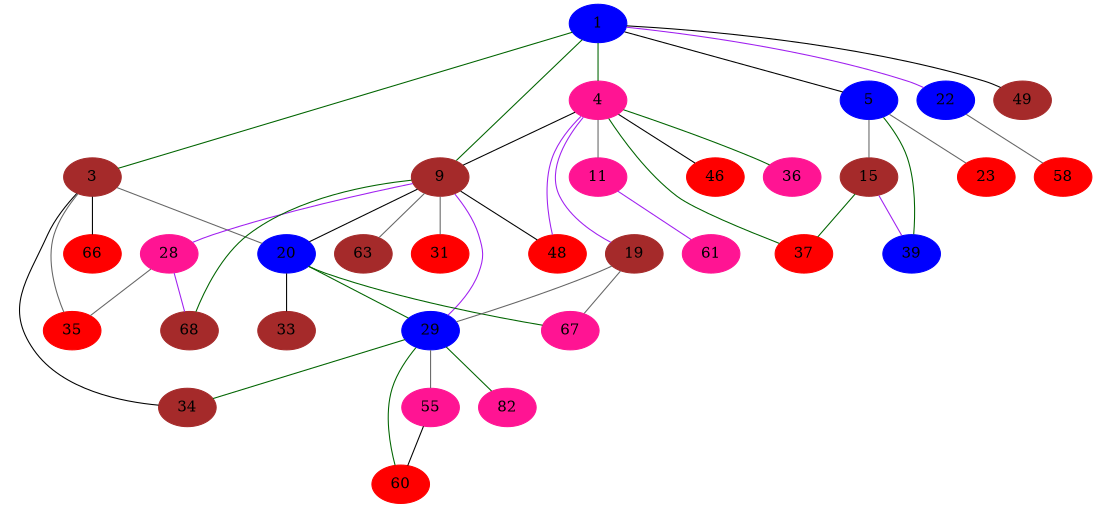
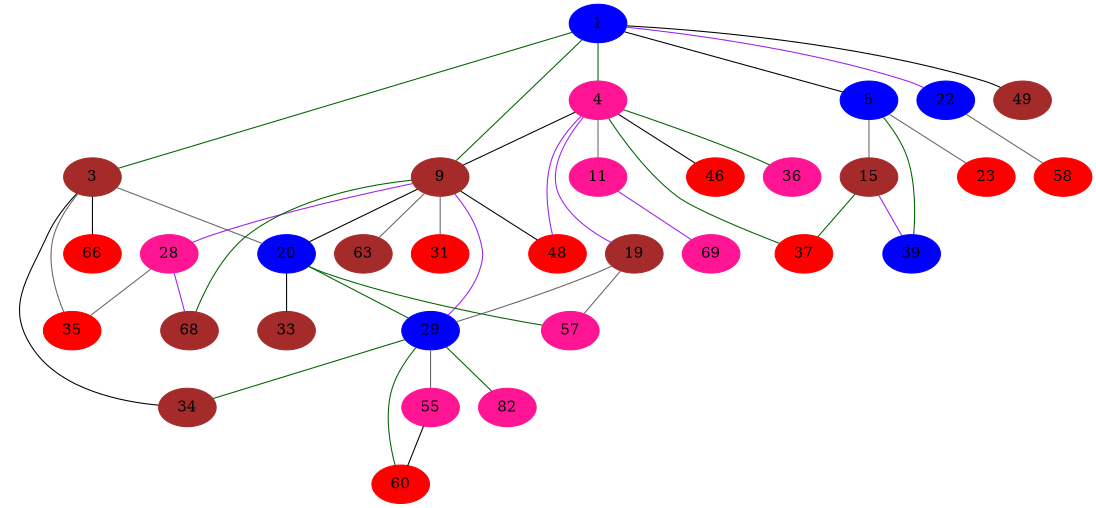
node "61": label "61" -> "69"
node "67": label "67" -> "57"
